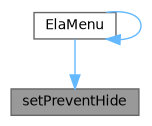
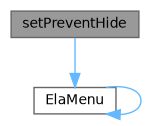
edge "ElaMenu" -> "setPreventHide": reversed
